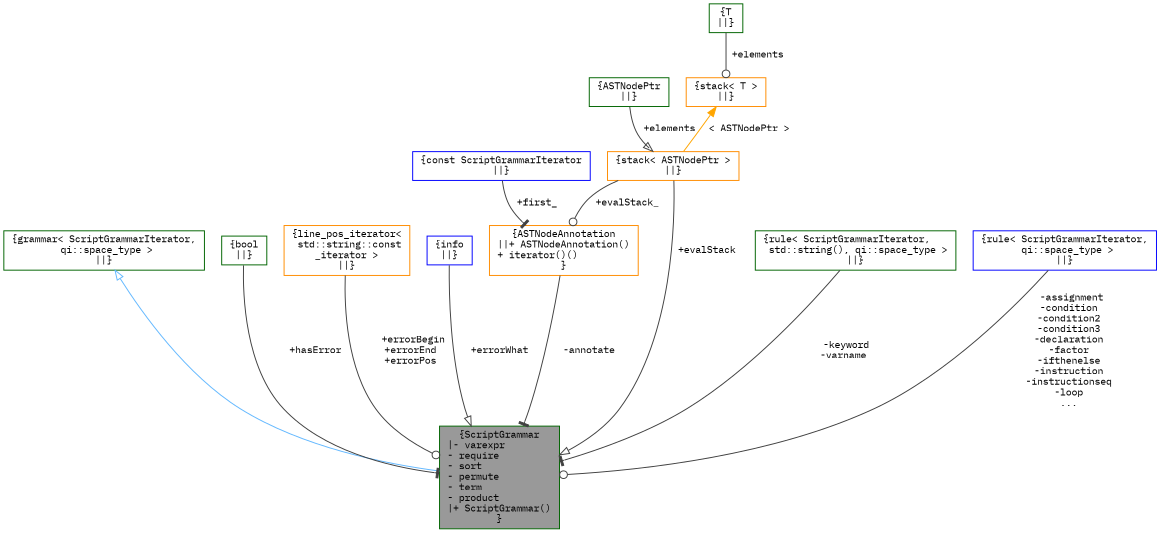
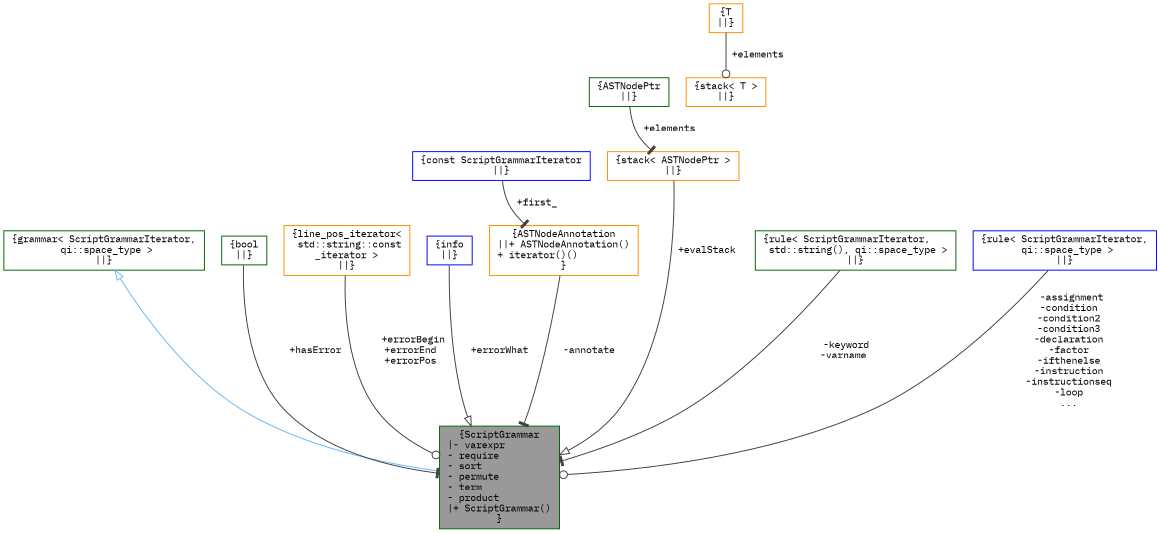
node "{T ||}": color darkgreen -> darkorange
edge "{ASTNodePtr ||}" -> "{stack< ASTNodePtr > ||}": arrowhead onormal -> tee
edge "{stack< ASTNodePtr > ||}" -> "{stack< T > ||}": removed, label "< ASTNodePtr >"
edge "{stack< ASTNodePtr > ||}" -> "{ASTNodeAnnotation ||+ ASTNodeAnnotation() + iterator()() }": removed, label "+evalStack_"
